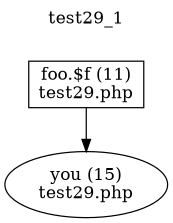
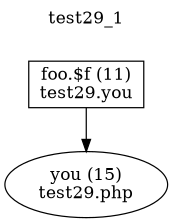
node "foo.$f (11) test29.php": label "foo.$f (11) test29.php" -> "foo.$f (11) test29.you"
